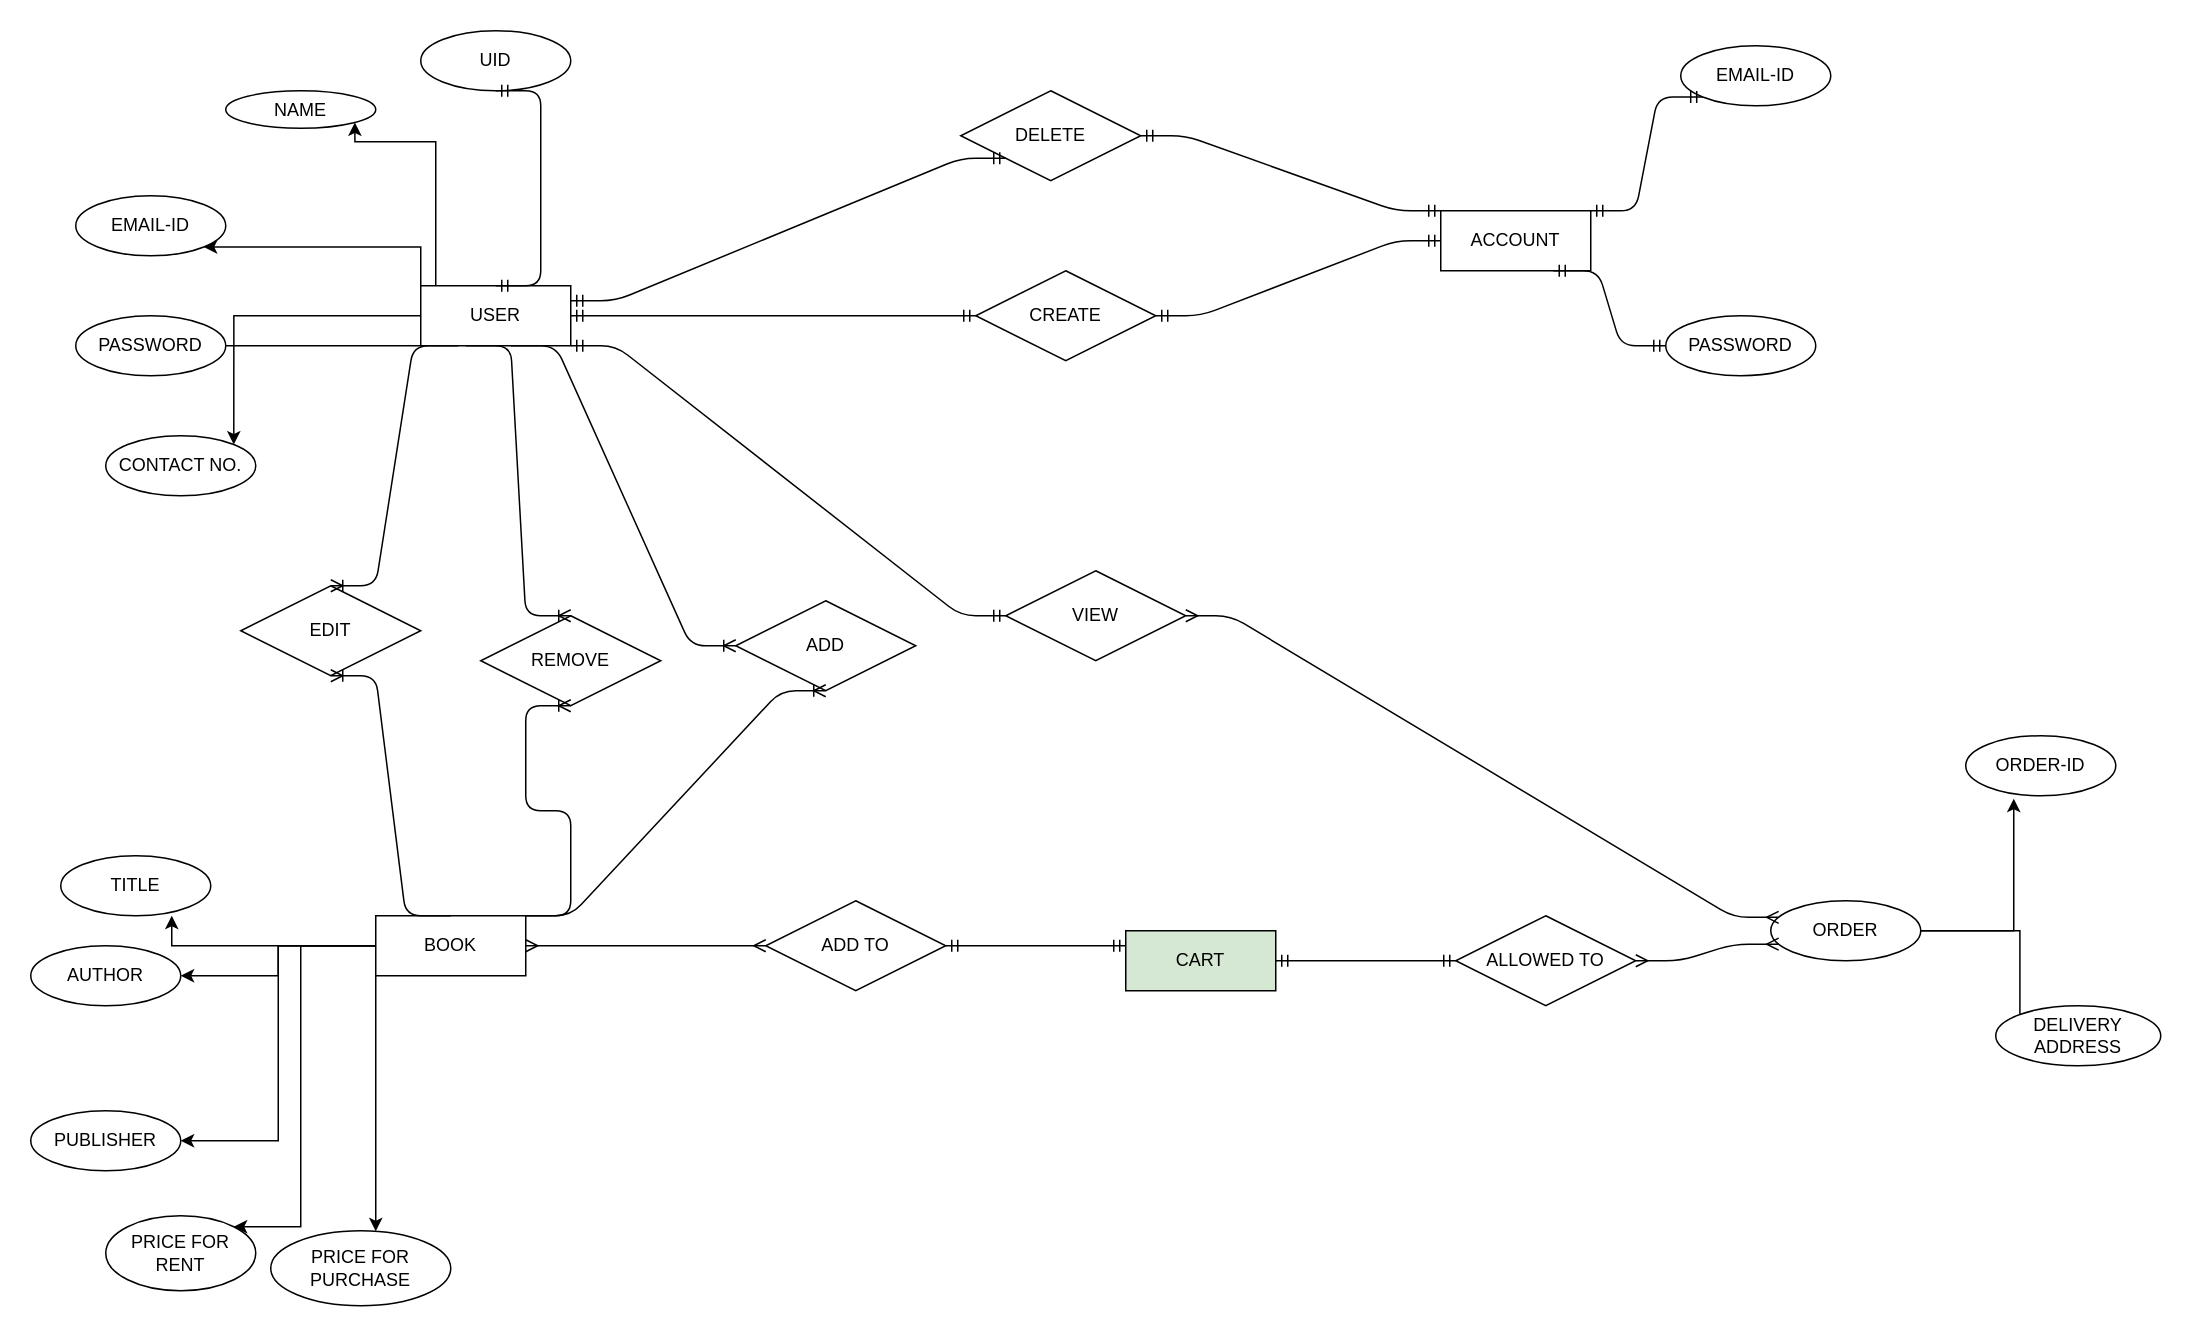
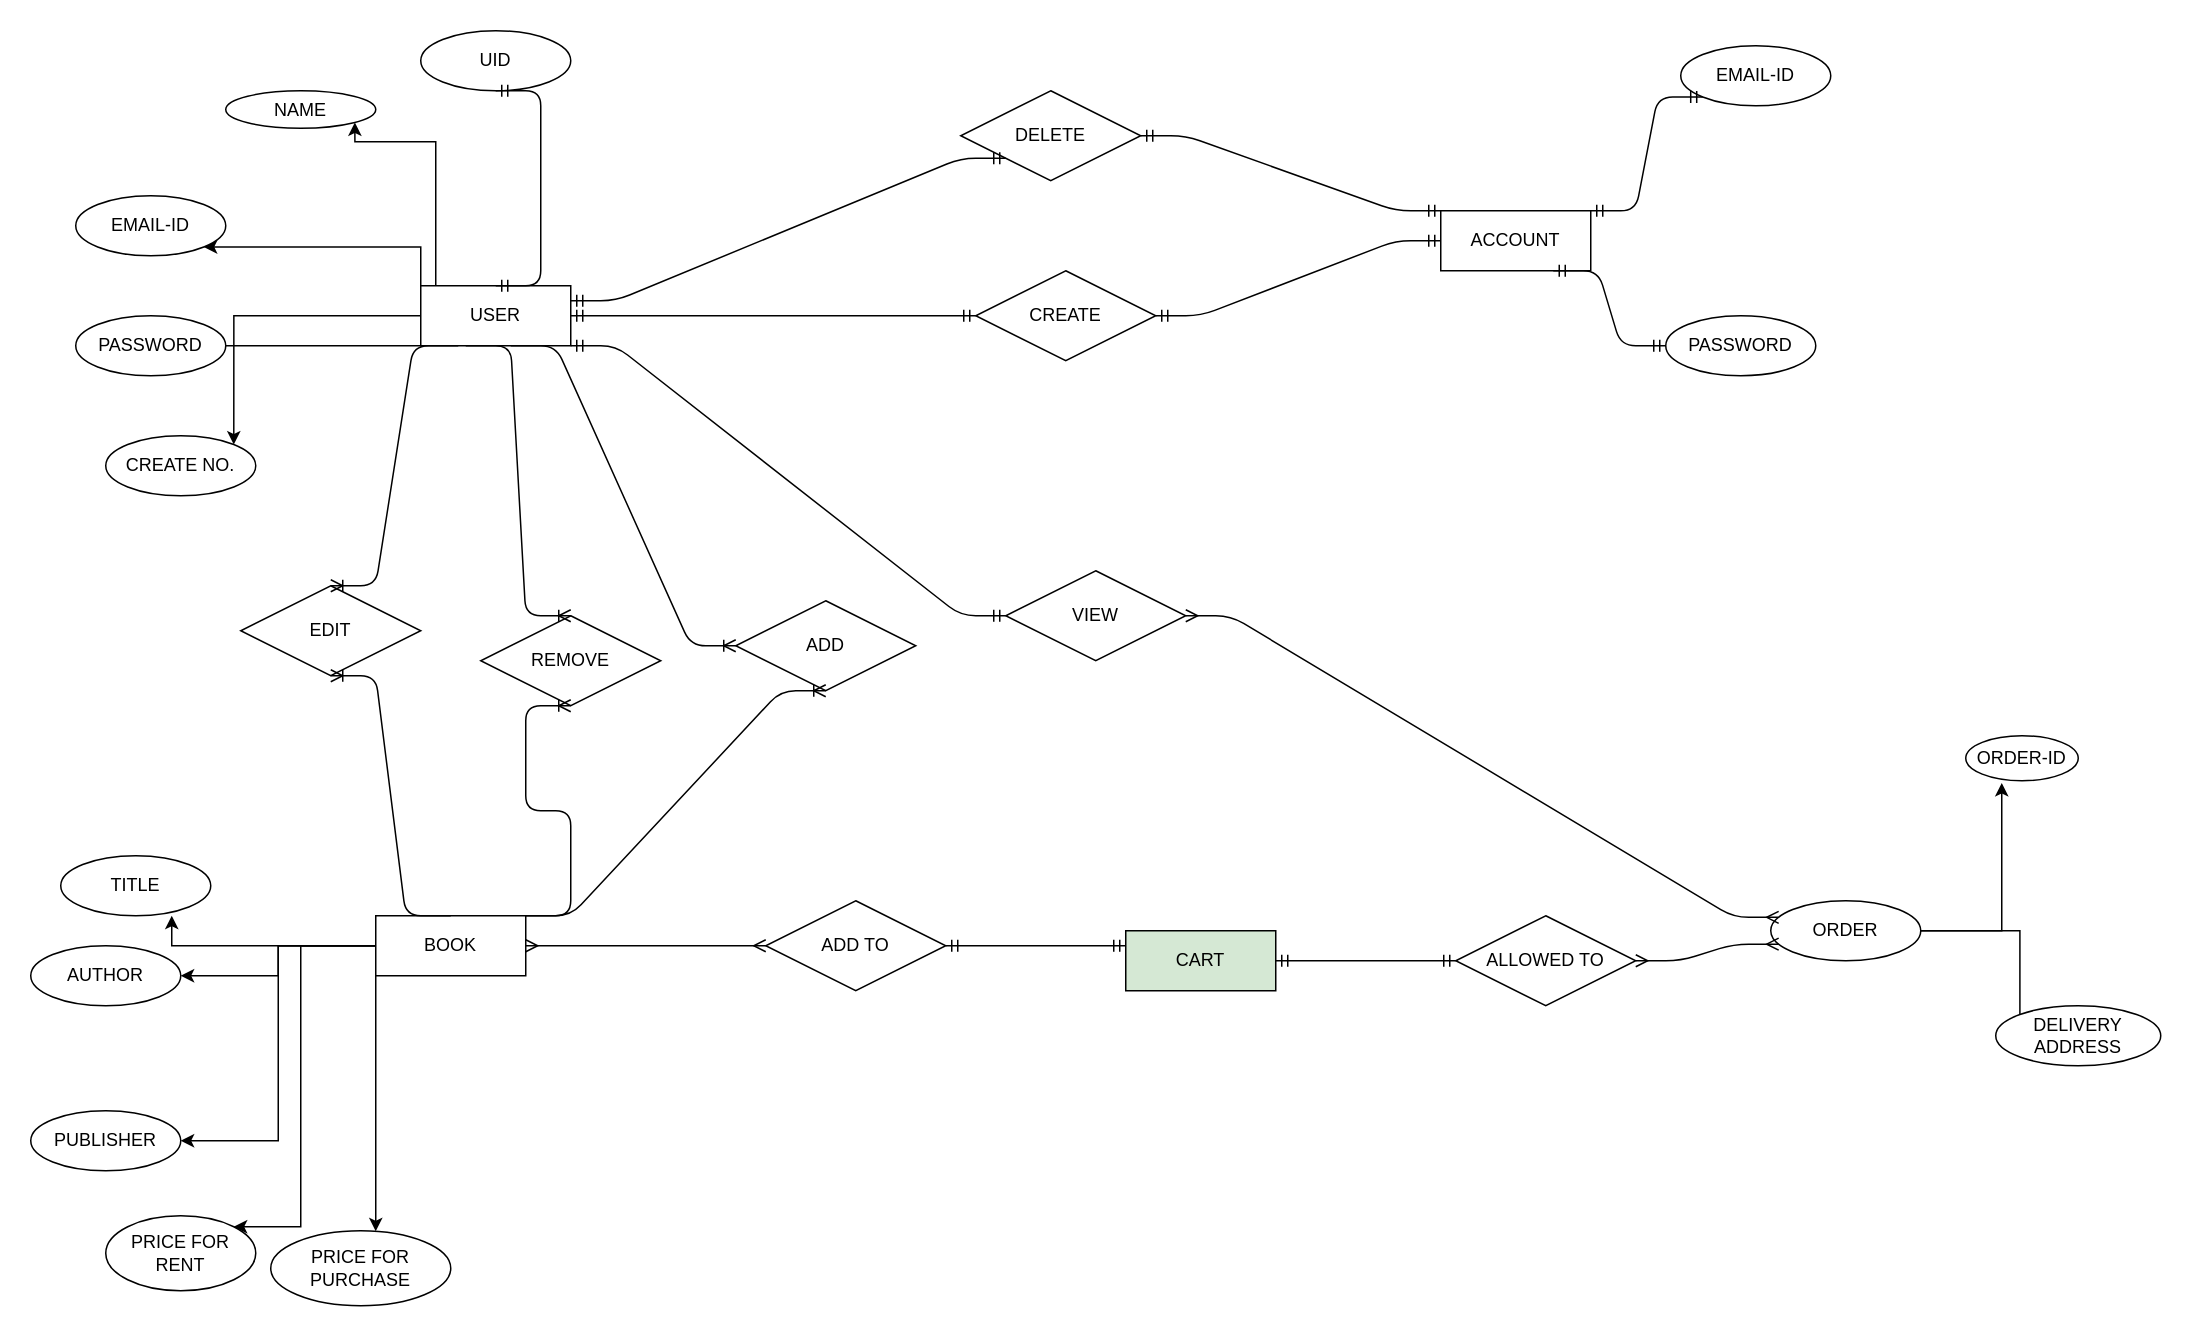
node "CONTACT NO.": label "CONTACT NO." -> "CREATE NO."
node "ORDER-ID": size 150x60 -> 113x45
